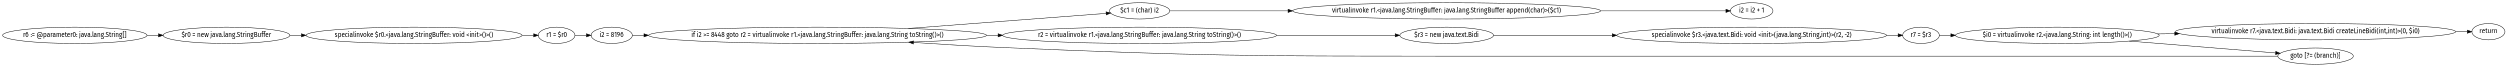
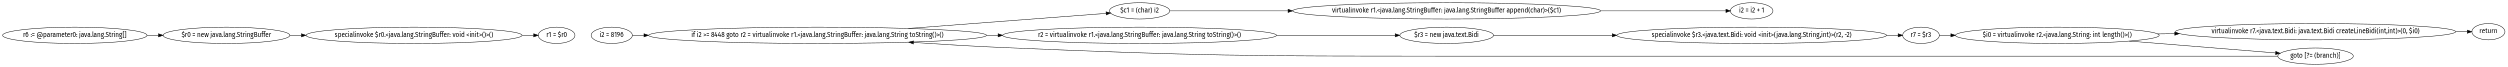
edge "r1 = $r0" -> "i2 = 8196": removed
